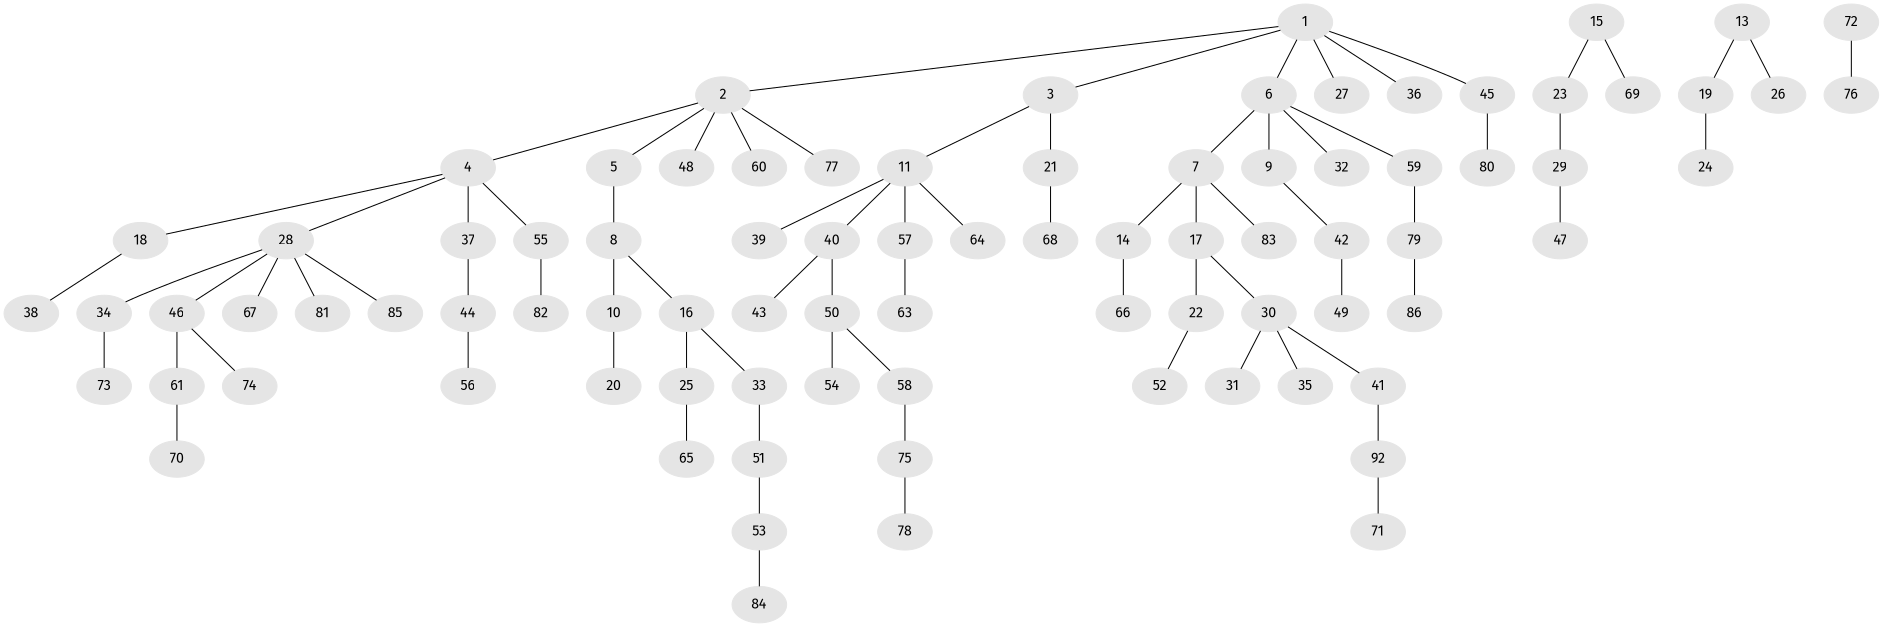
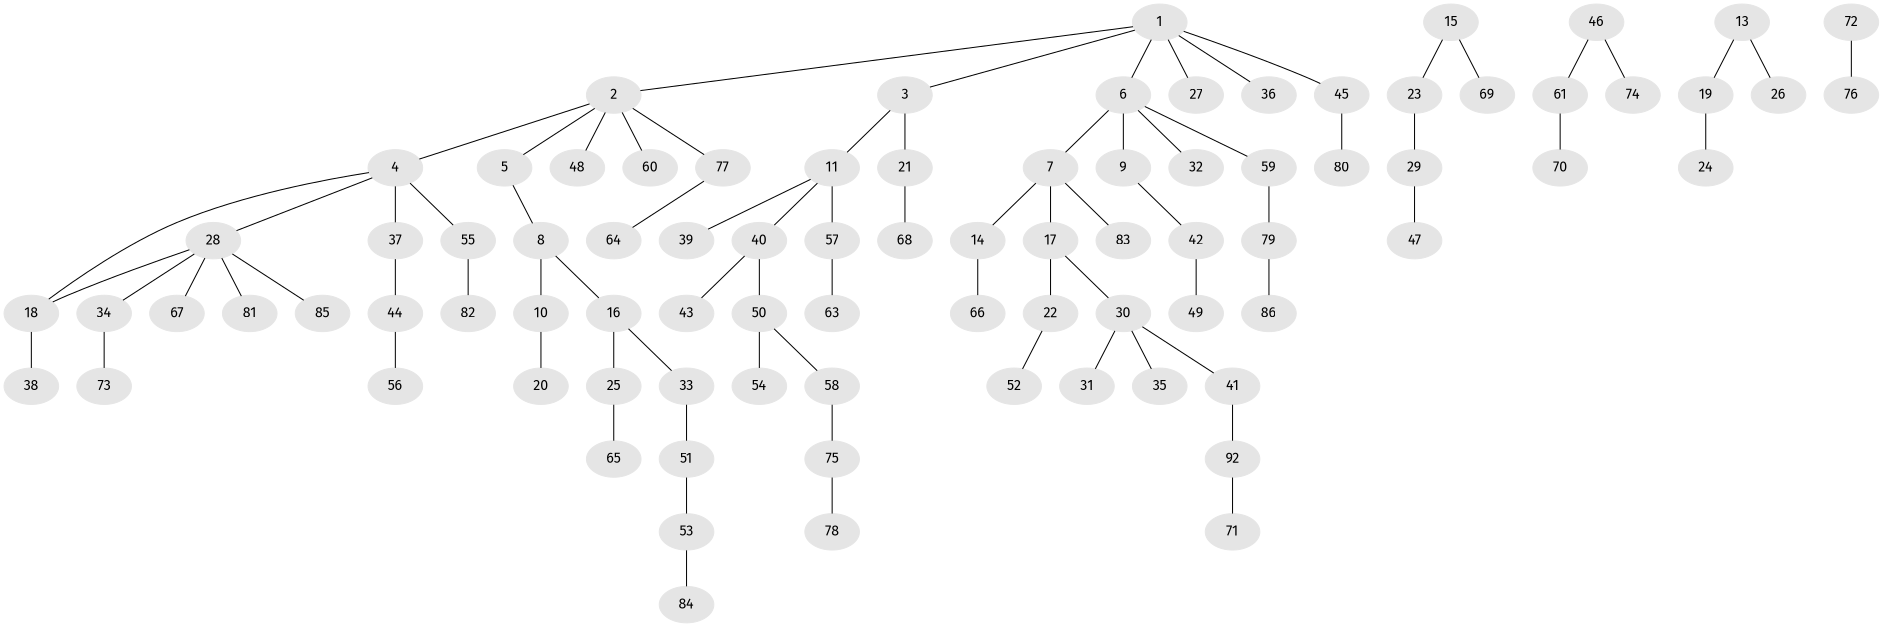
edge "11" -- "64": now "77" -- "64"
edge "28" -- "46": now "28" -- "18"
